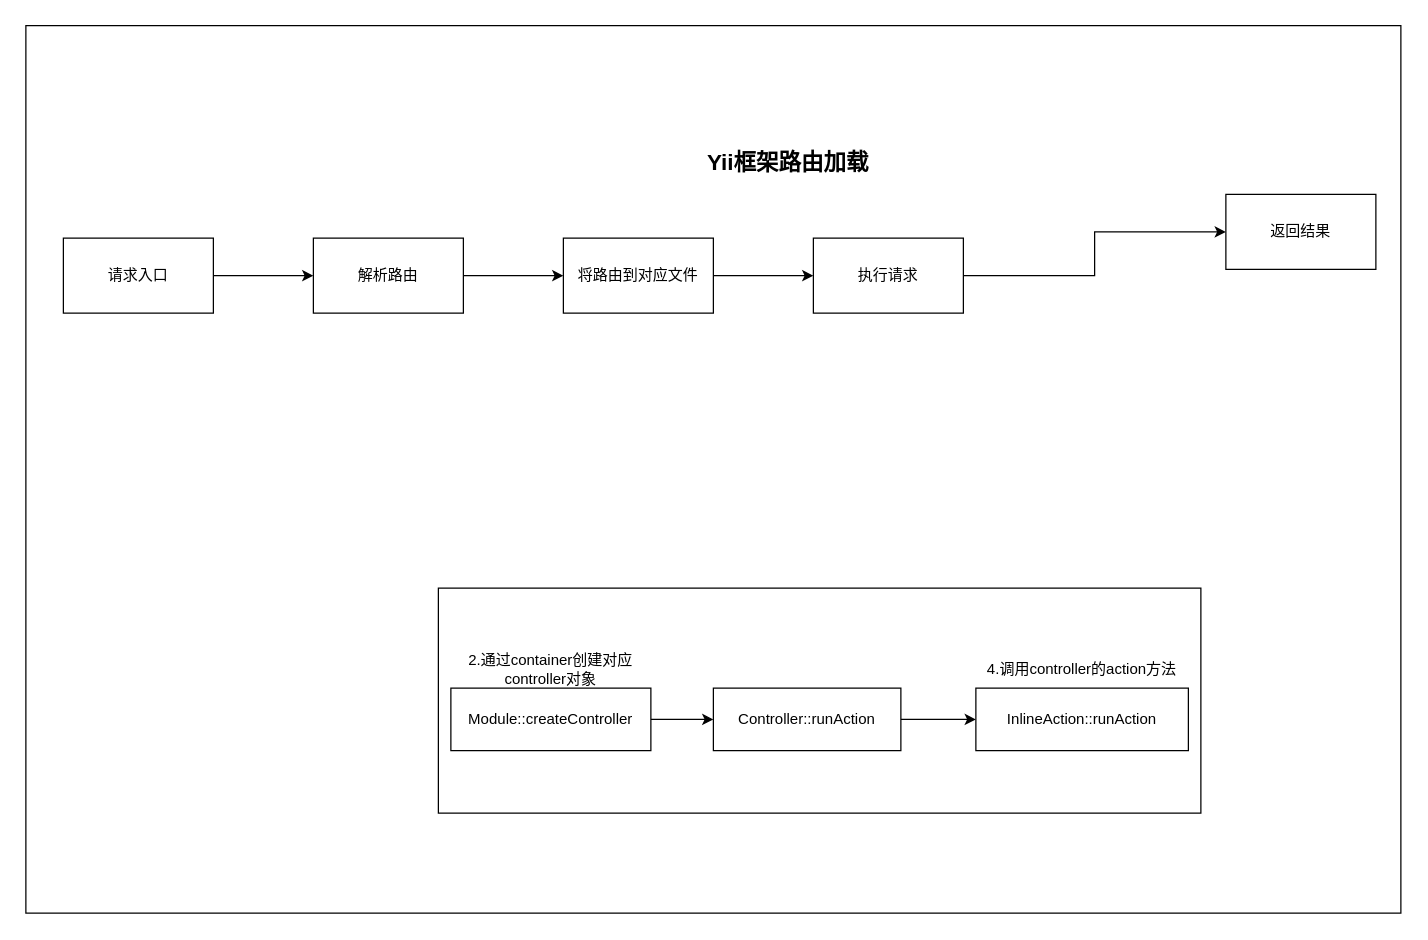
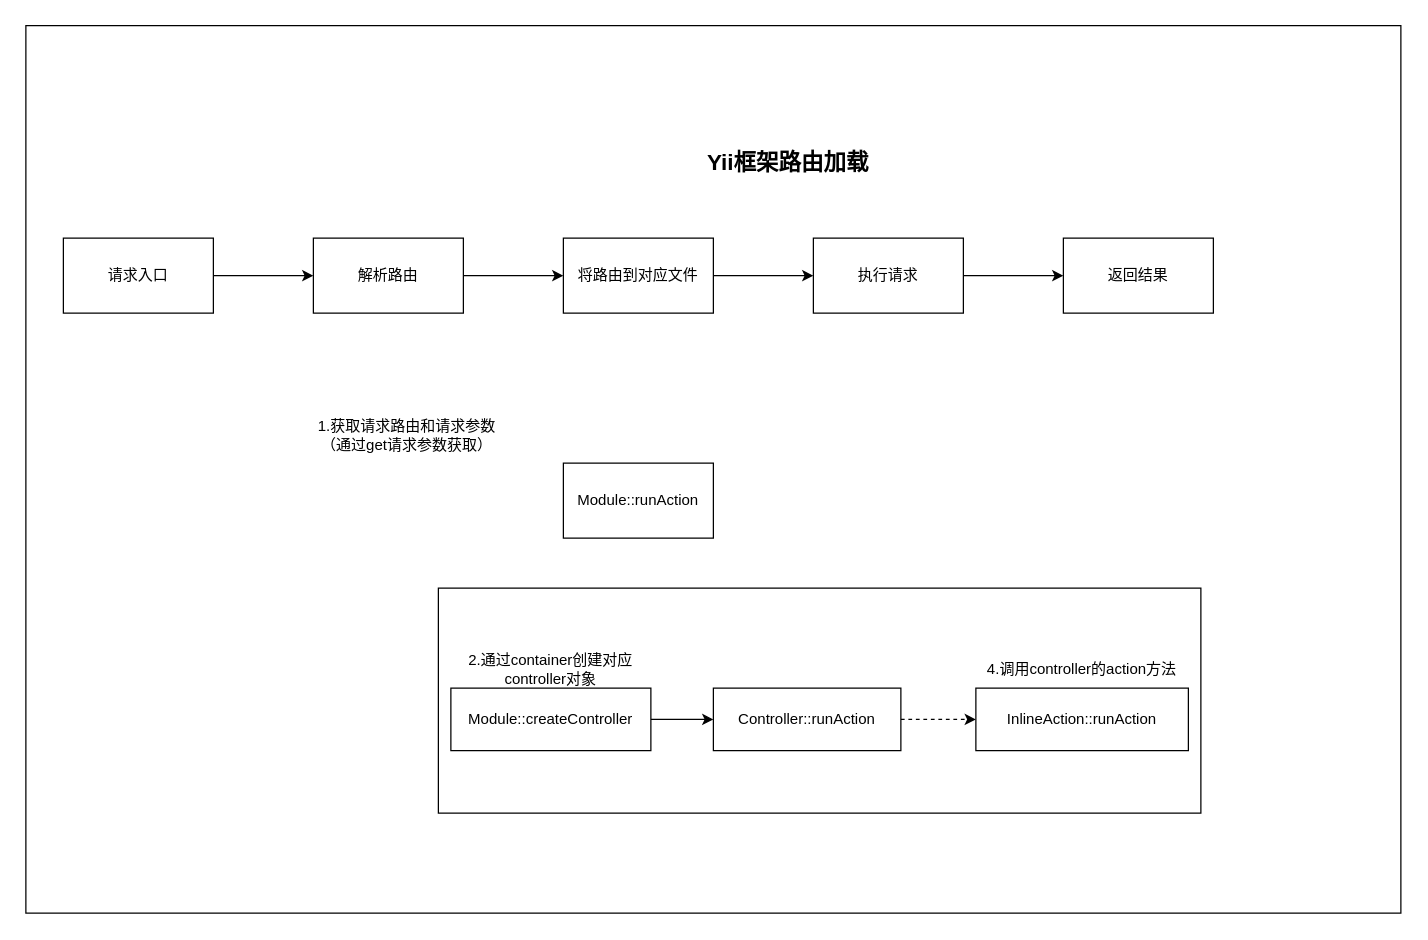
node "返回结果": moved (1301, 232) -> (1138, 276)
node "1.获取请求路由和请求参数（通过get请求参数获取）": added
node "Module::runAction": added
edge "Controller::runAction" -> "InlineAction::runAction": style solid -> dashed
